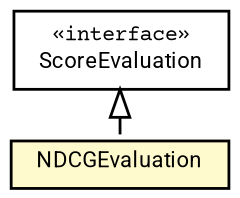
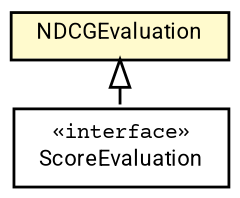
edge "NDCGEvaluation" -> "ScoreEvaluation": reversed
